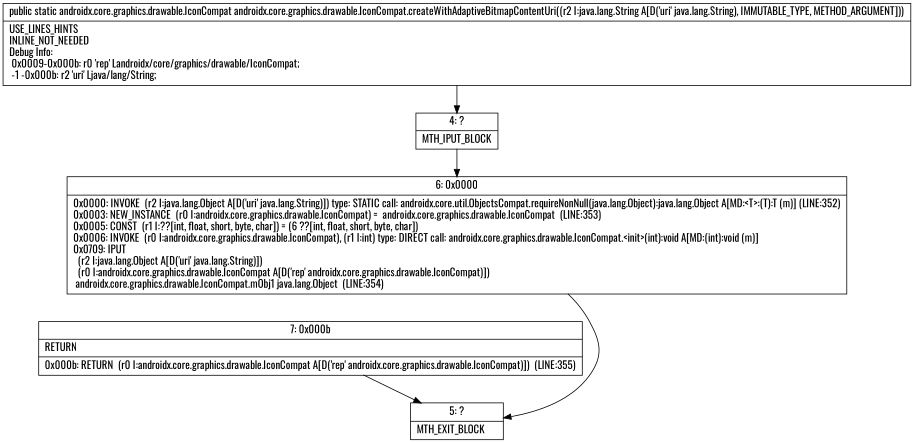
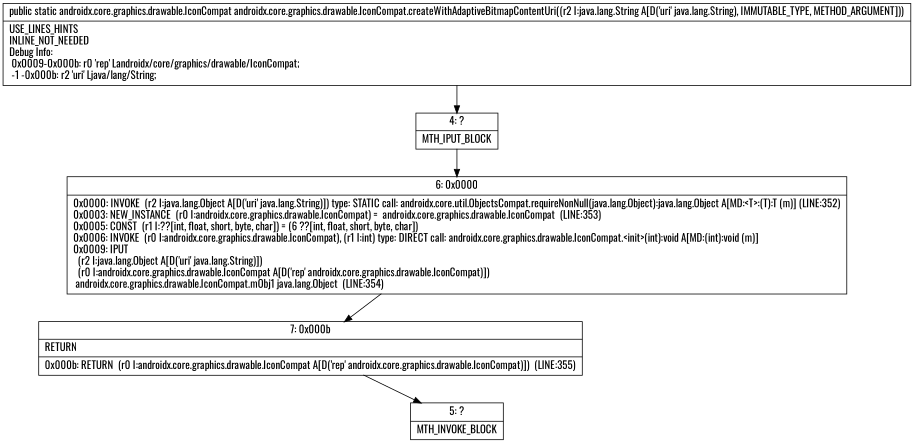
node "6: 0x0000": text "0x0709: IPUT" -> "0x0009: IPUT"
edge "6: 0x0000" -> "5: ?": now "6: 0x0000" -> "7: 0x000b"
node "5: ?": text "MTH_EXIT_BLOCK" -> "MTH_INVOKE_BLOCK"
